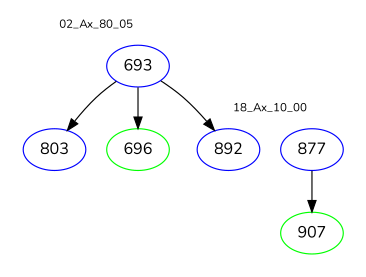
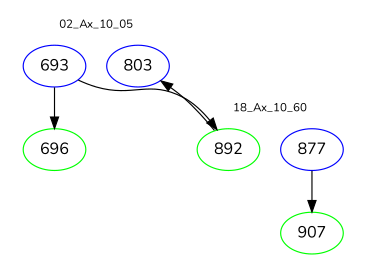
cluster "02_Ax_80_05": label "02_Ax_80_05" -> "02_Ax_10_05"
edge "693" -> "803": now "892" -> "803"
cluster "18_Ax_10_00": label "18_Ax_10_00" -> "18_Ax_10_60"
node "892": color blue -> green
